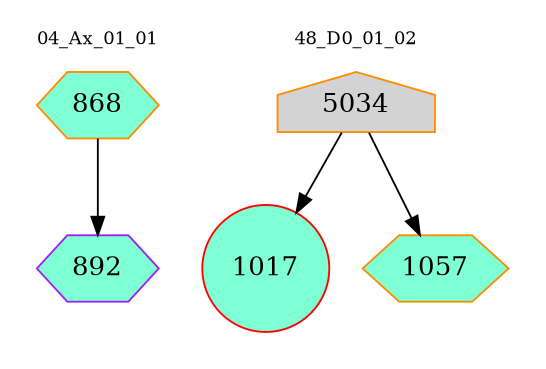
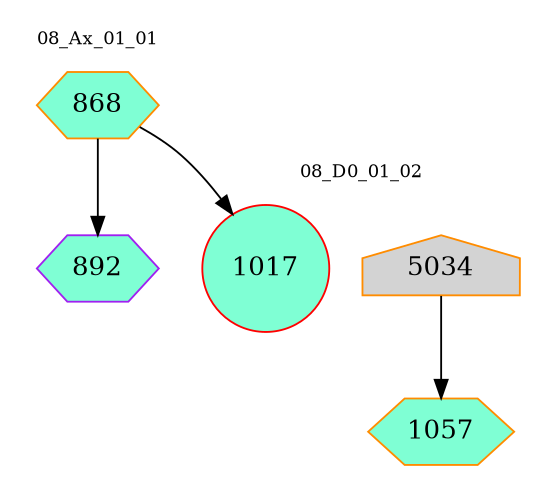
cluster "04_Ax_01_01": label "04_Ax_01_01" -> "08_Ax_01_01"
cluster "48_D0_01_02": label "48_D0_01_02" -> "08_D0_01_02"
edge "5034" -> "1017": now "868" -> "1017"
